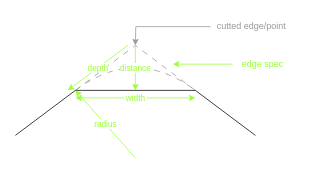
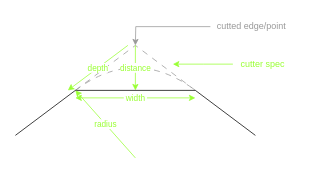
node "edge spec": label "edge spec" -> "cutter spec"
